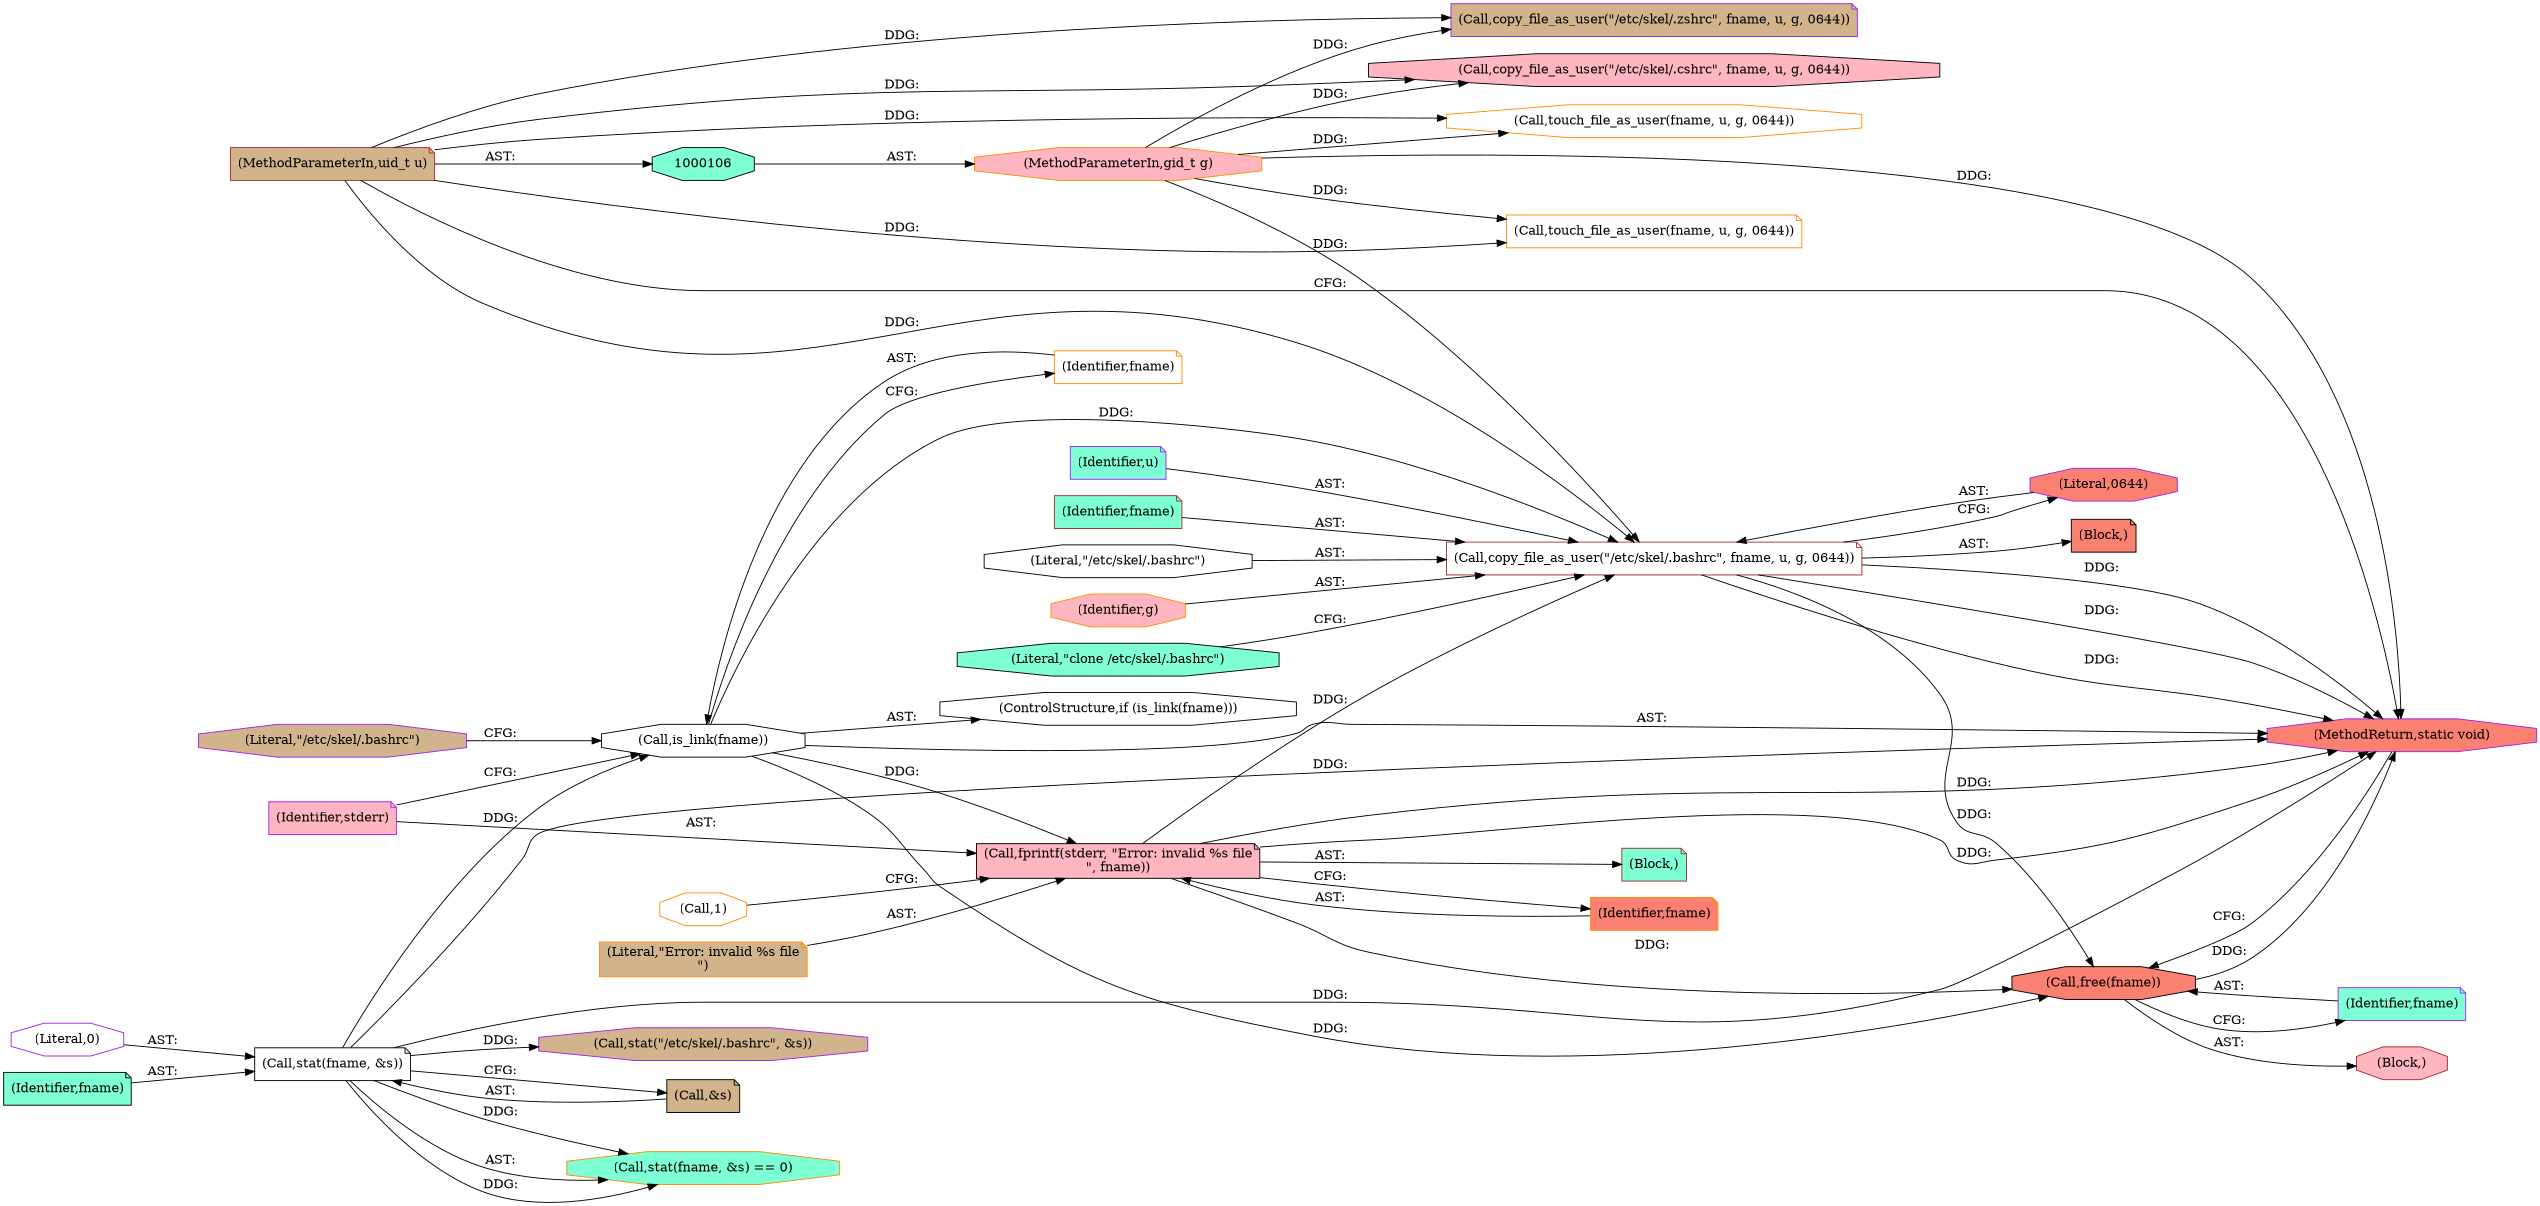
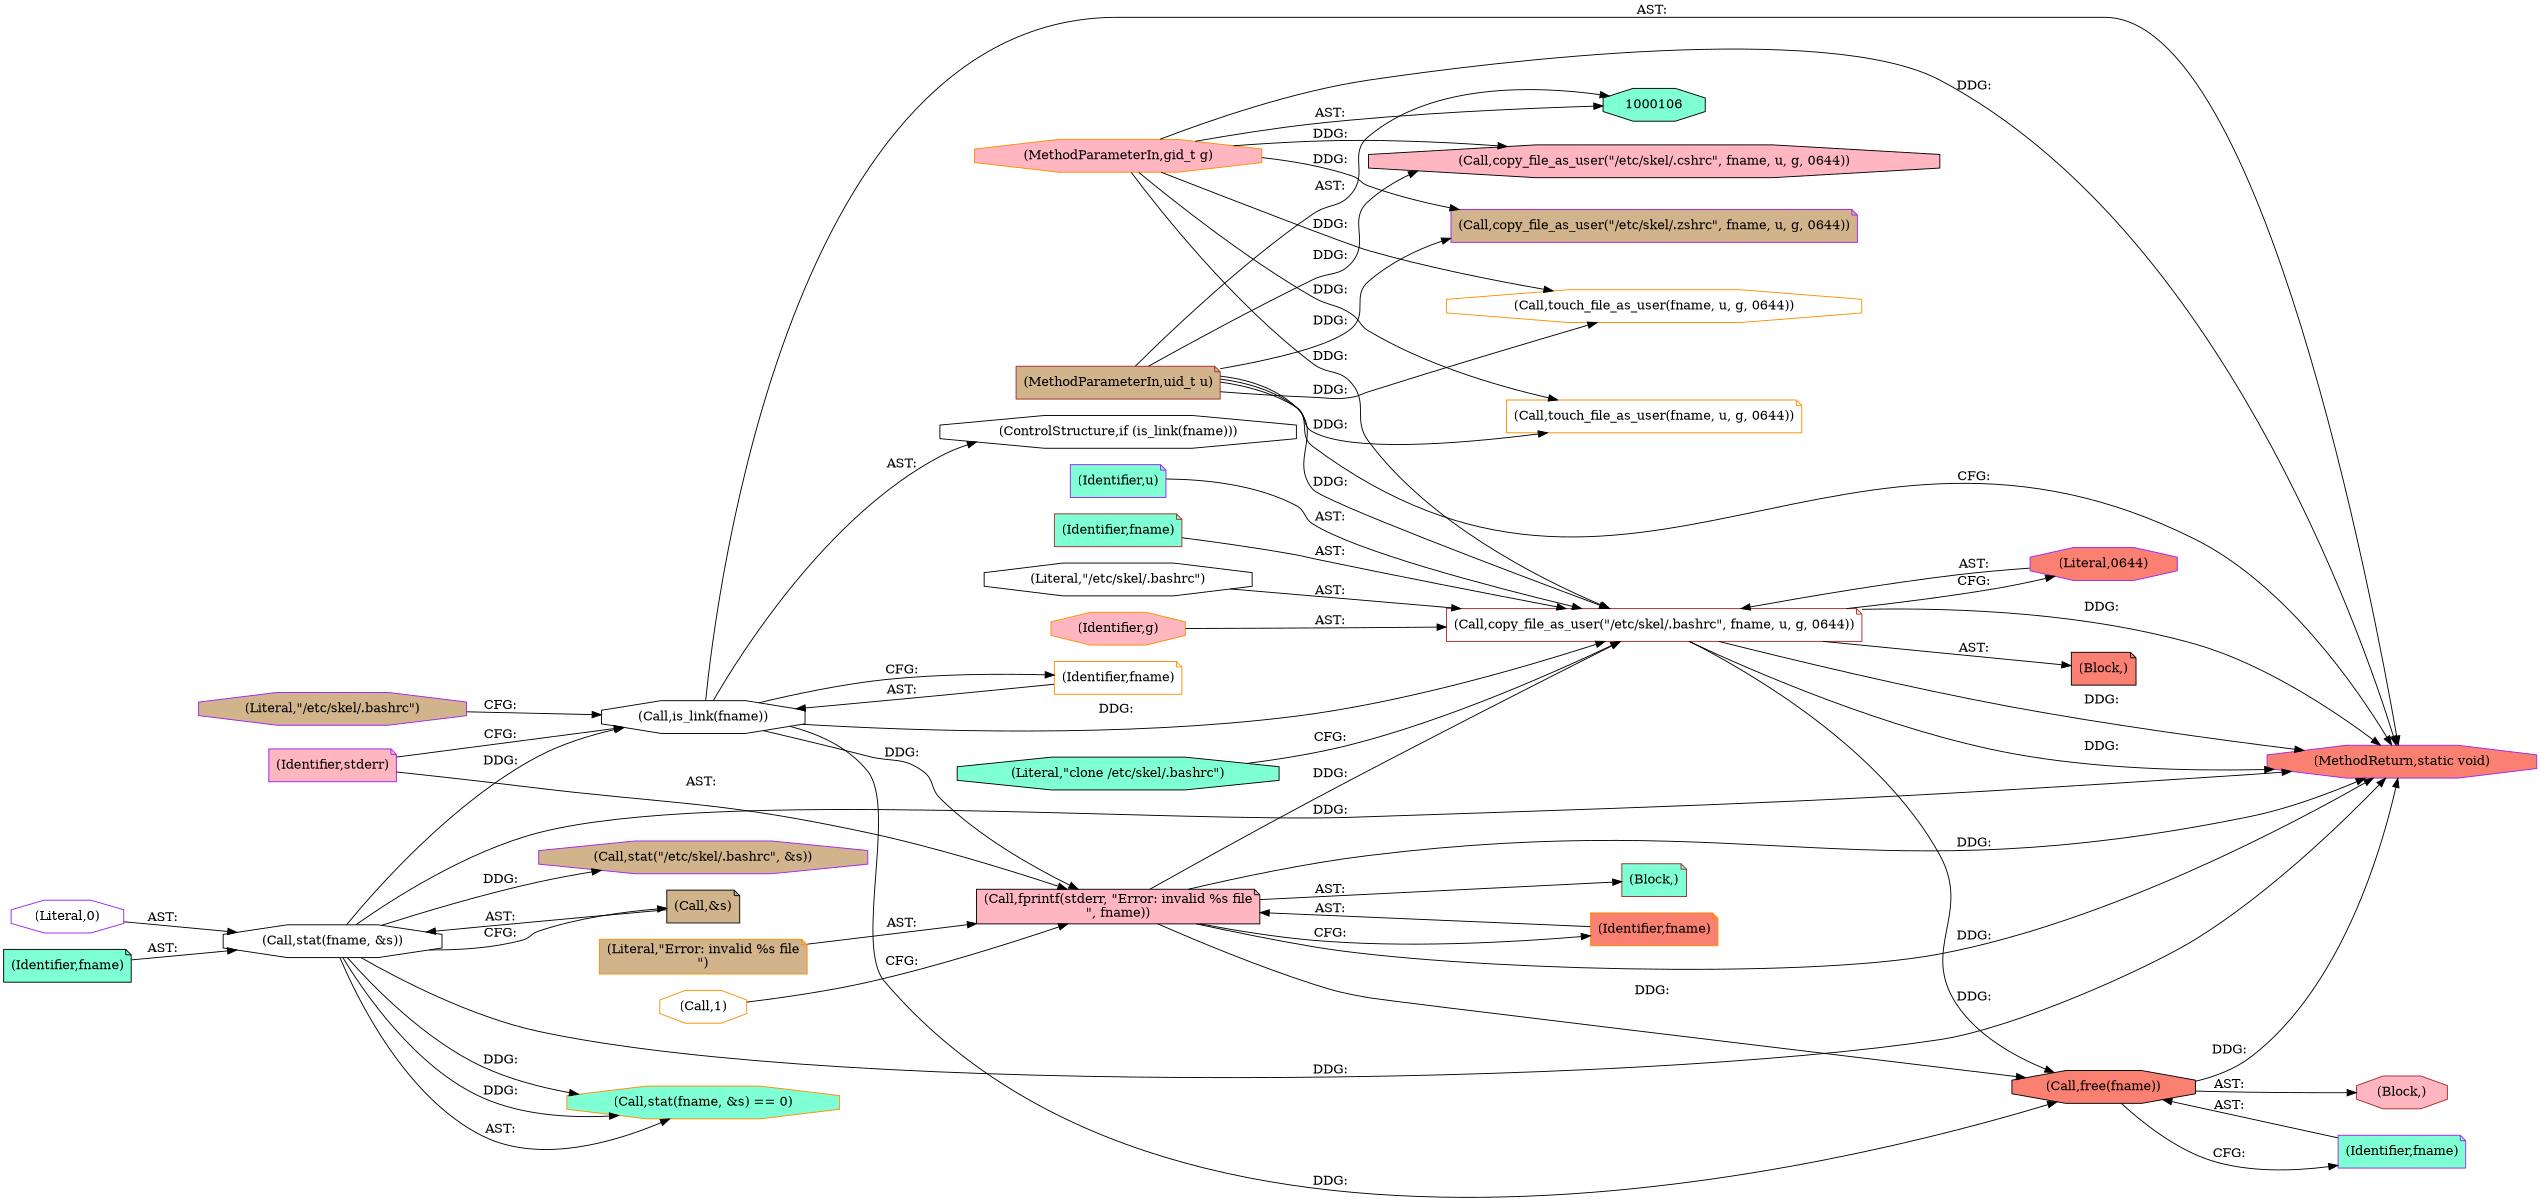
edge "1000106" -> "(MethodParameterIn,gid_t g)": reversed
edge "(MethodReturn,static void)" -> "(Call,free(fname))": removed, label "CFG:"
node "(Call,stat(fname, &s))": shape note -> octagon
